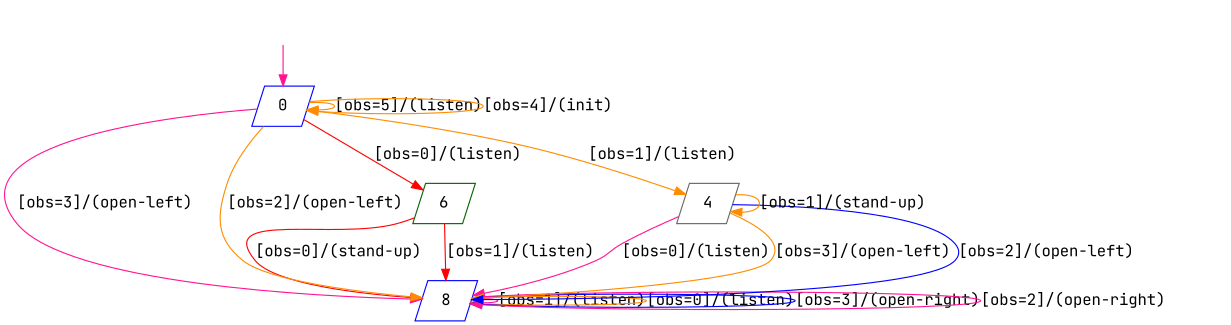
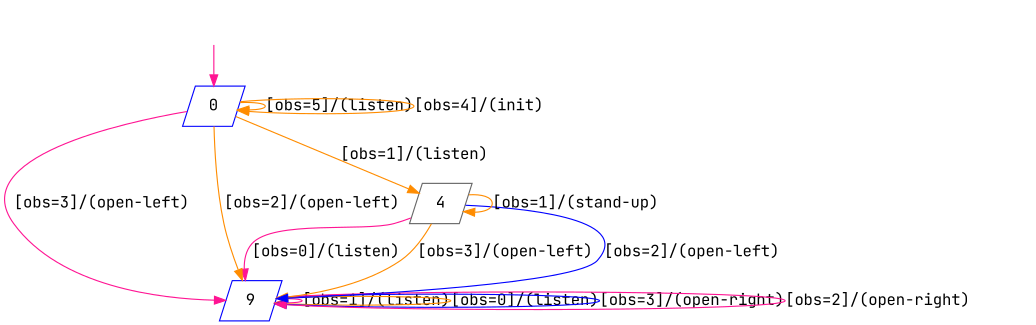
node "6": removed
node "8": label "8" -> "9"
